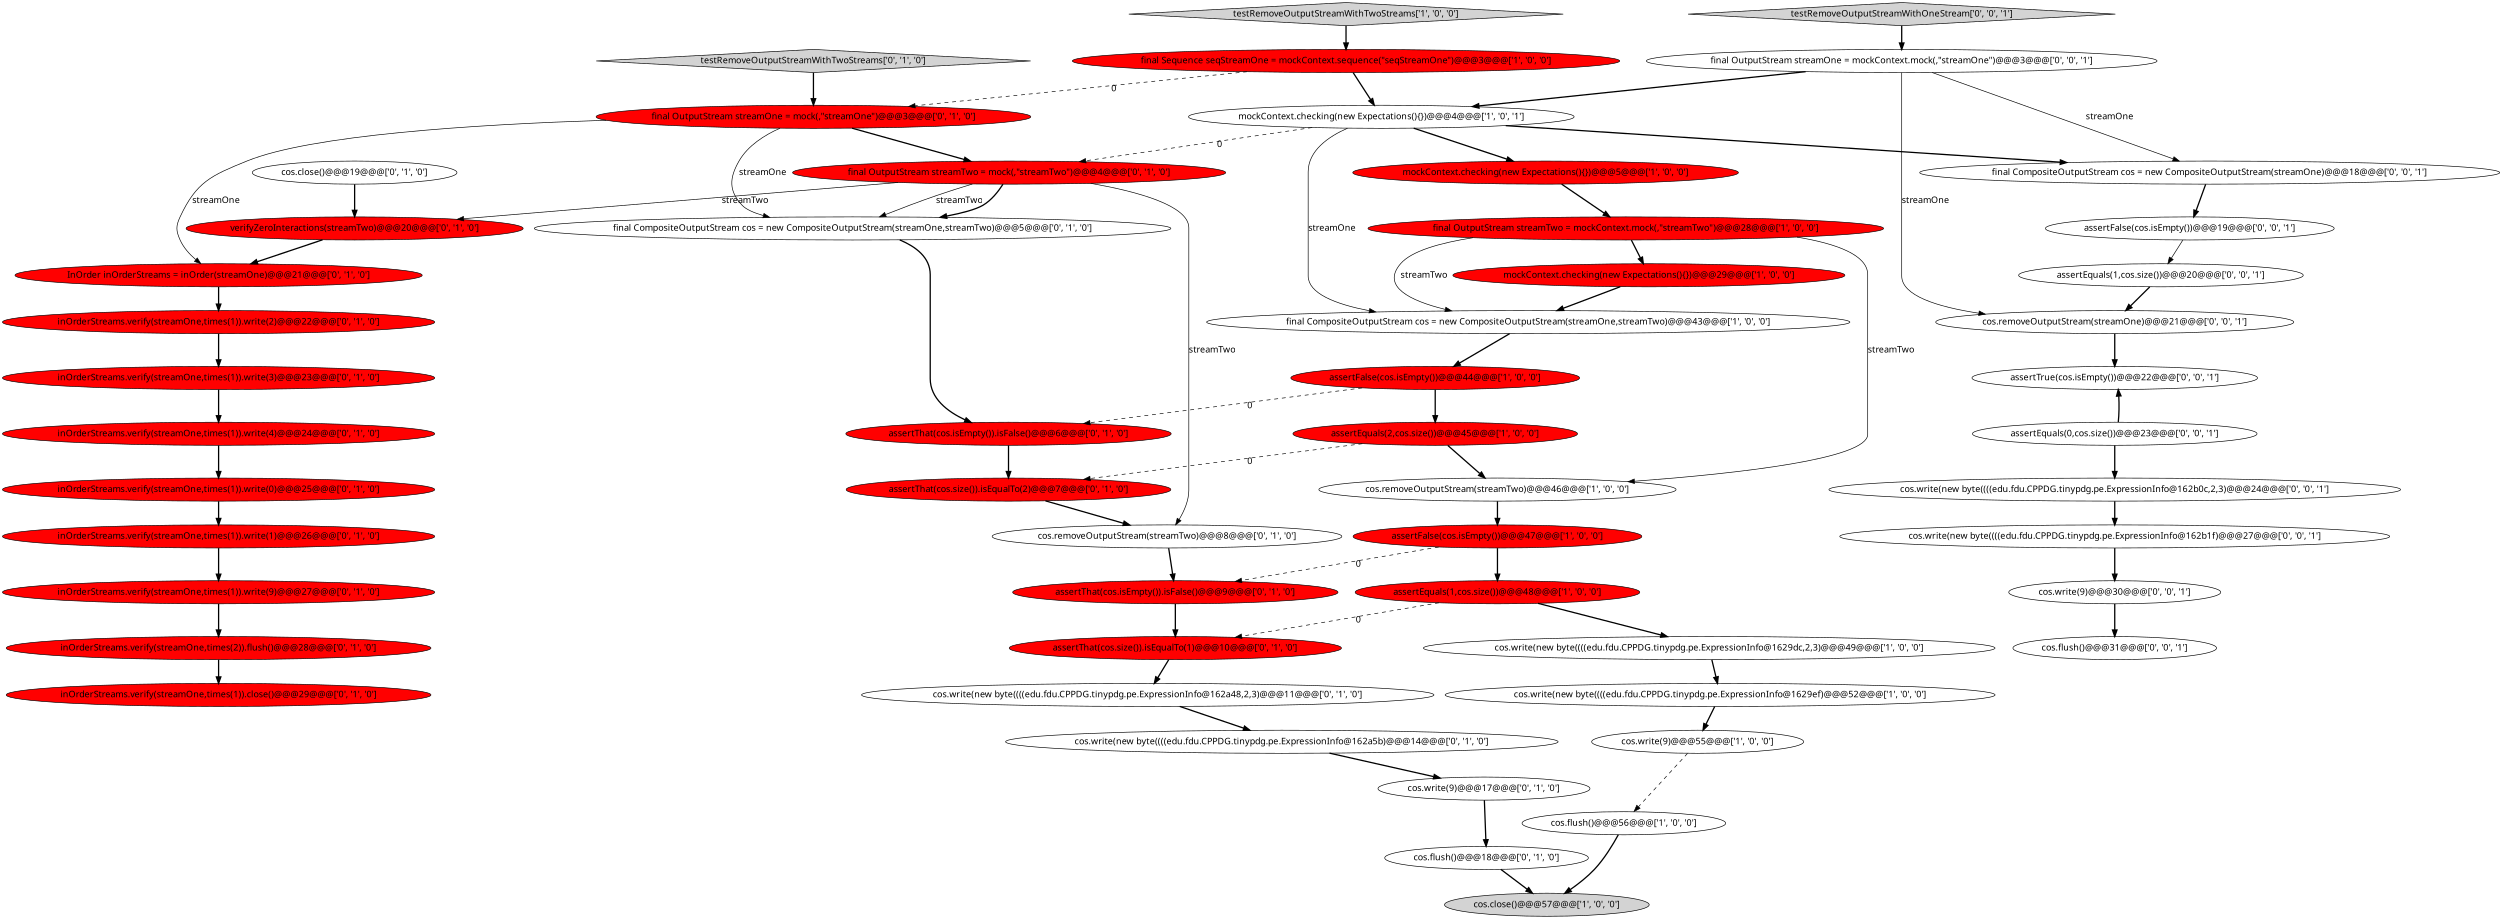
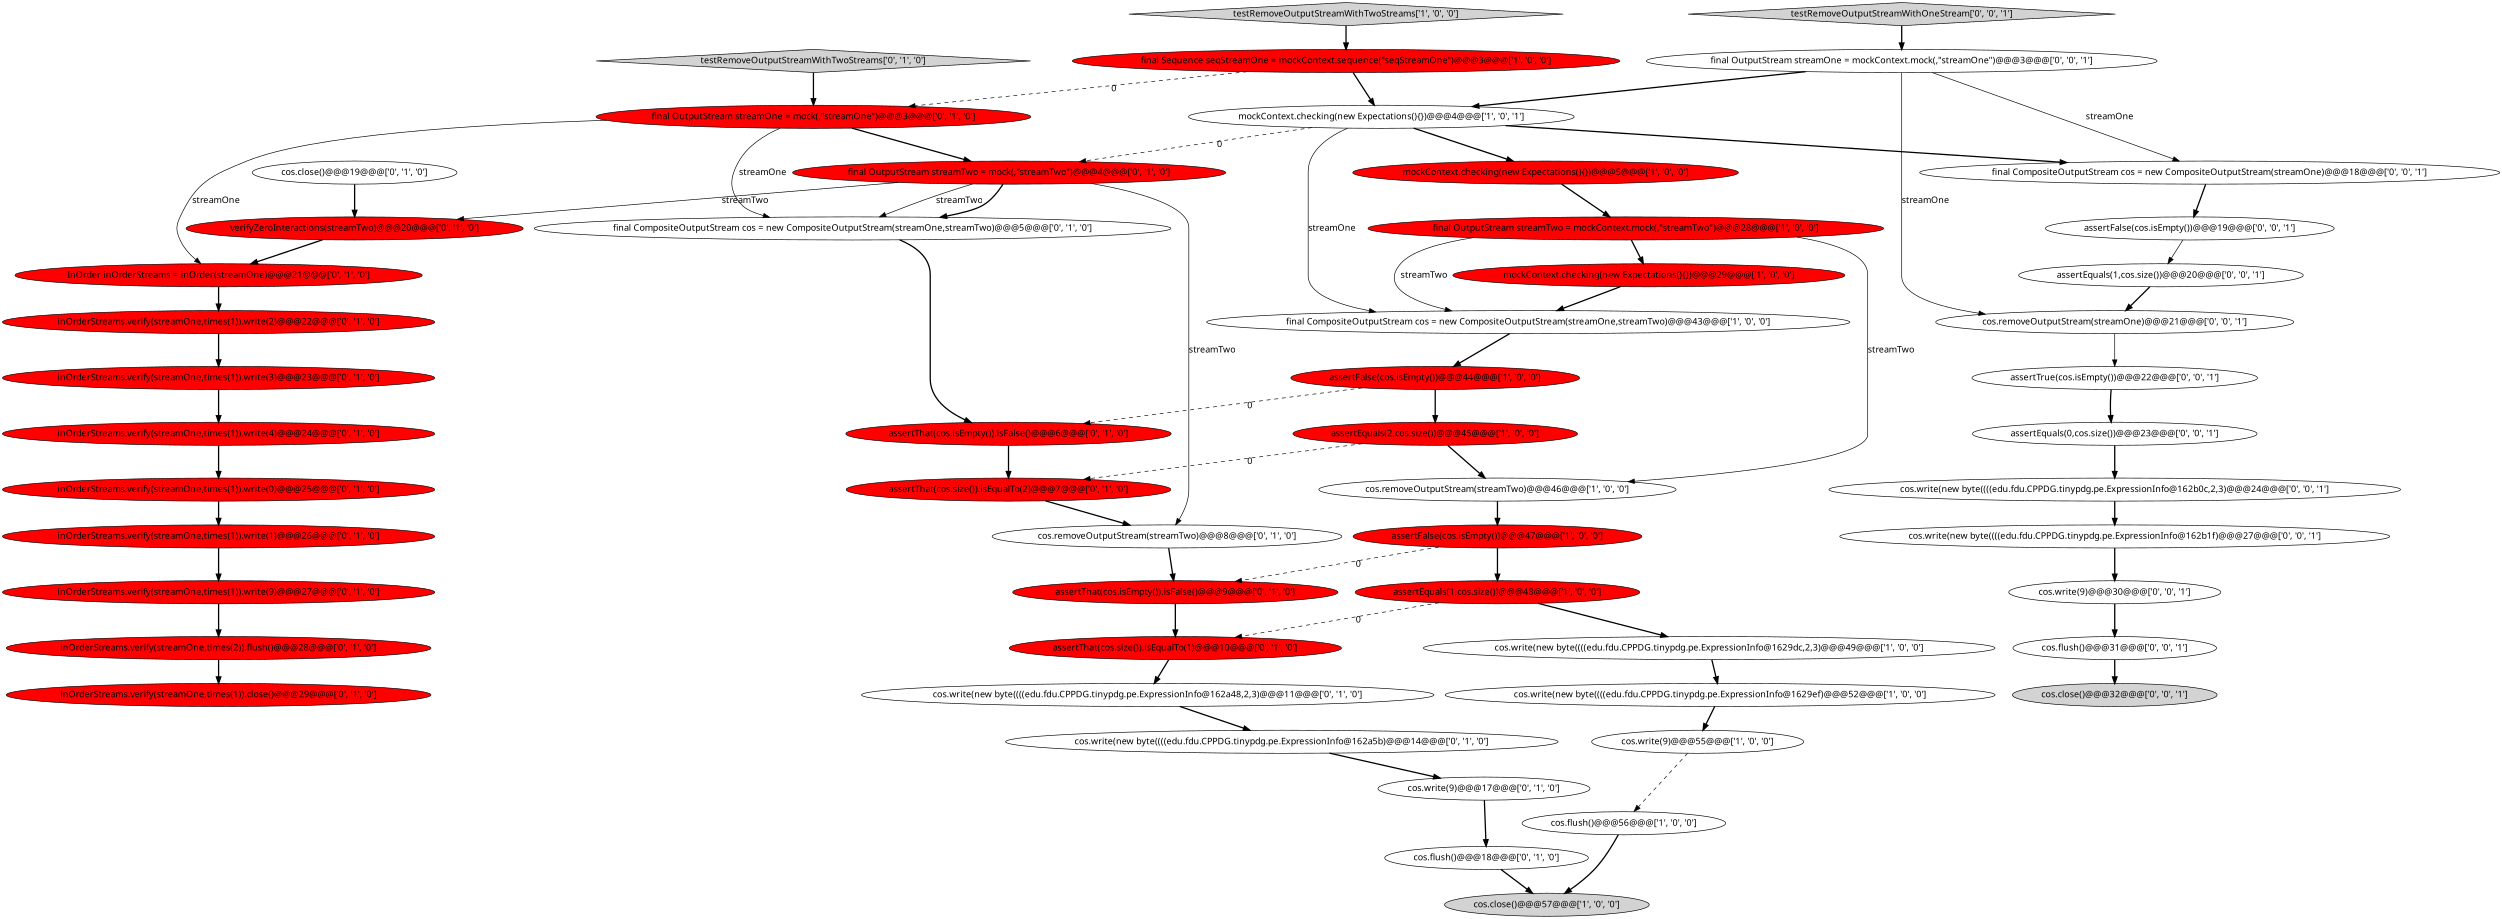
edge "cos.removeOutputStream(streamOne)@@@21@@@['0', '0', '1']" -> "assertTrue(cos.isEmpty())@@@22@@@['0', '0', '1']": style bold -> solid
edge "assertEquals(0,cos.size())@@@23@@@['0', '0', '1']" -> "assertTrue(cos.isEmpty())@@@22@@@['0', '0', '1']": reversed
node "cos.close()@@@32@@@['0', '0', '1']": added
